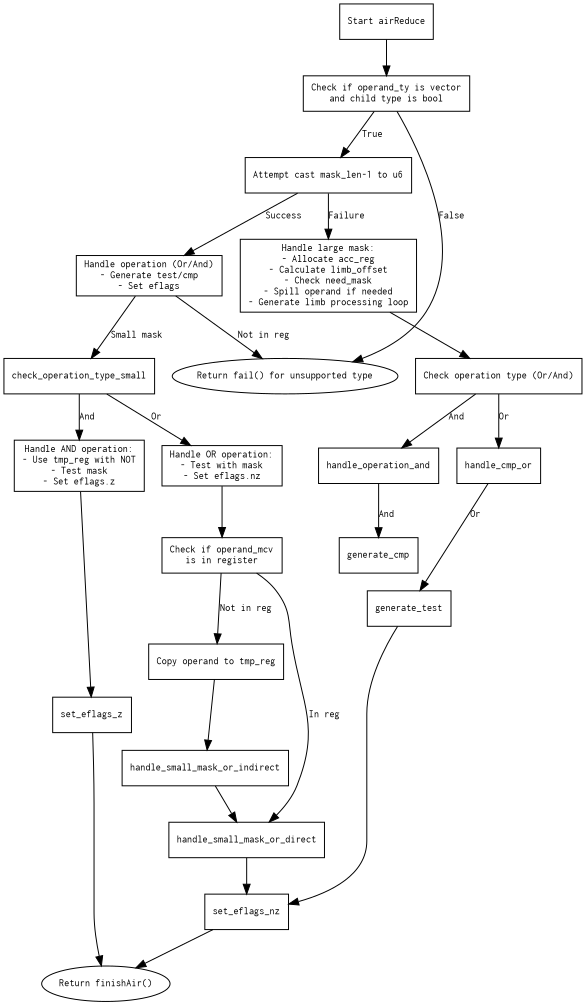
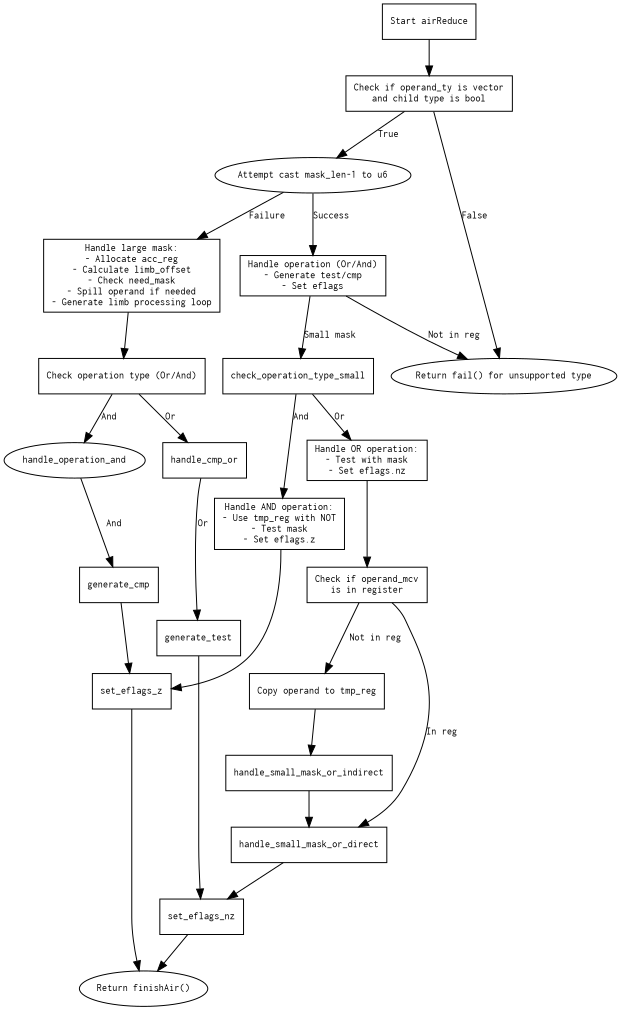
node "Attempt cast mask_len-1 to u6": shape box -> ellipse
node "handle_operation_and": shape box -> ellipse
edge "generate_cmp" -> "set_eflags_z": added
